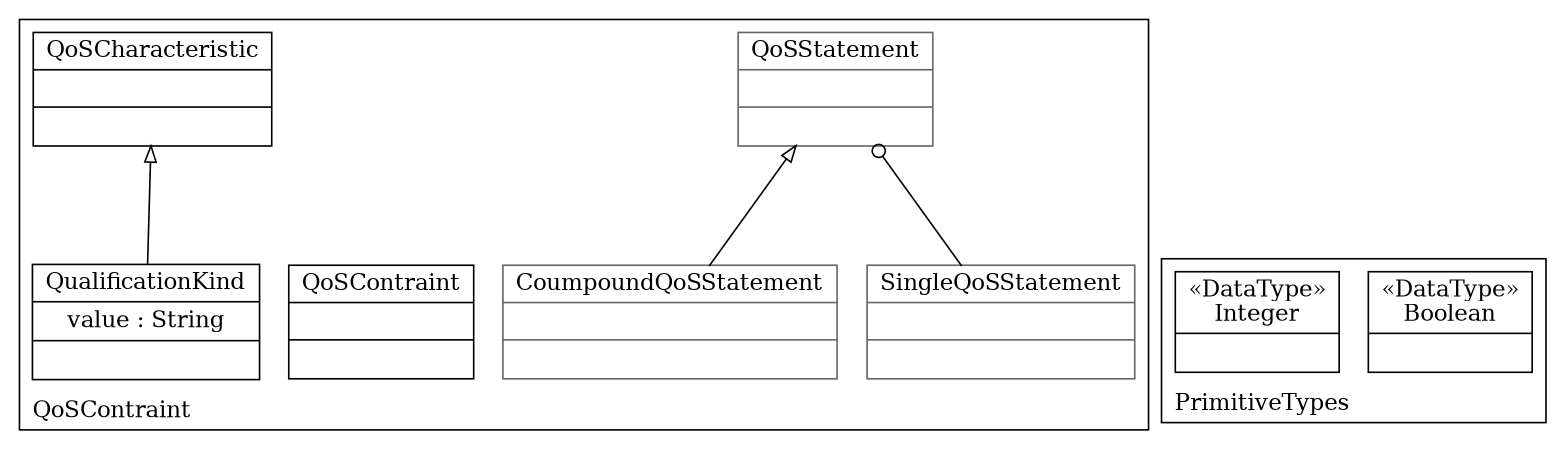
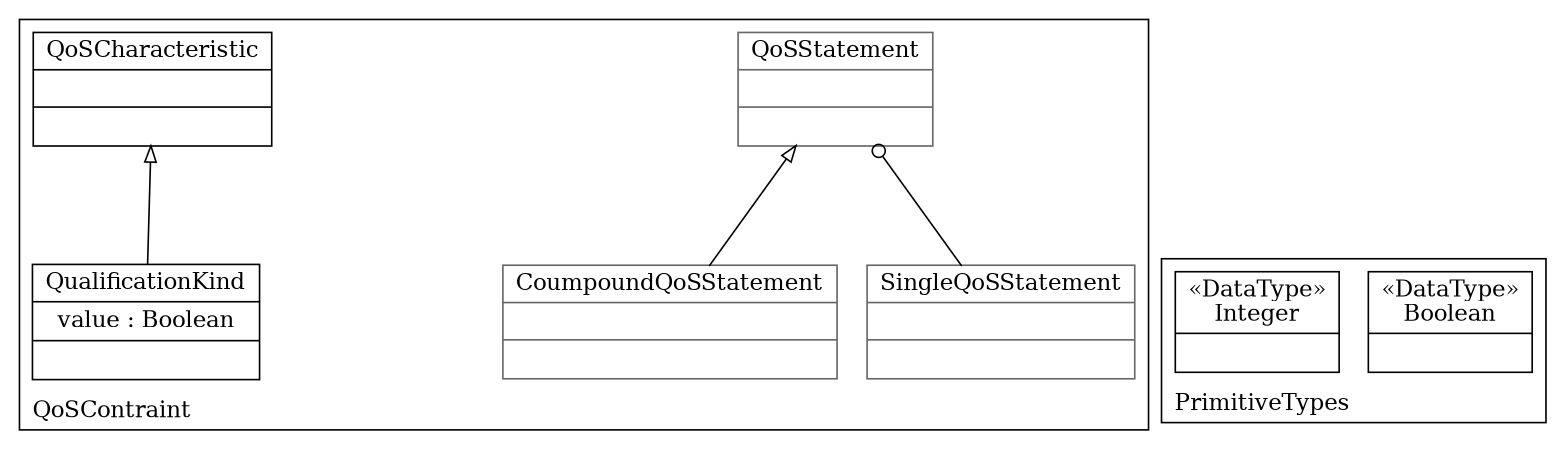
node "QualificationKind": text "value : String" -> "value : Boolean"
node "QoSContraint": removed
